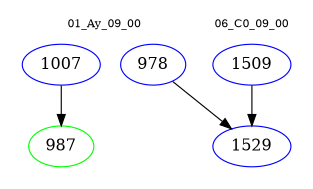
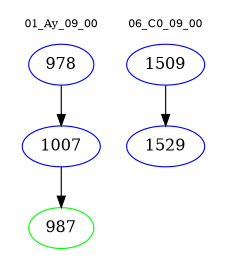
edge "978" -> "1529": now "978" -> "1007"
